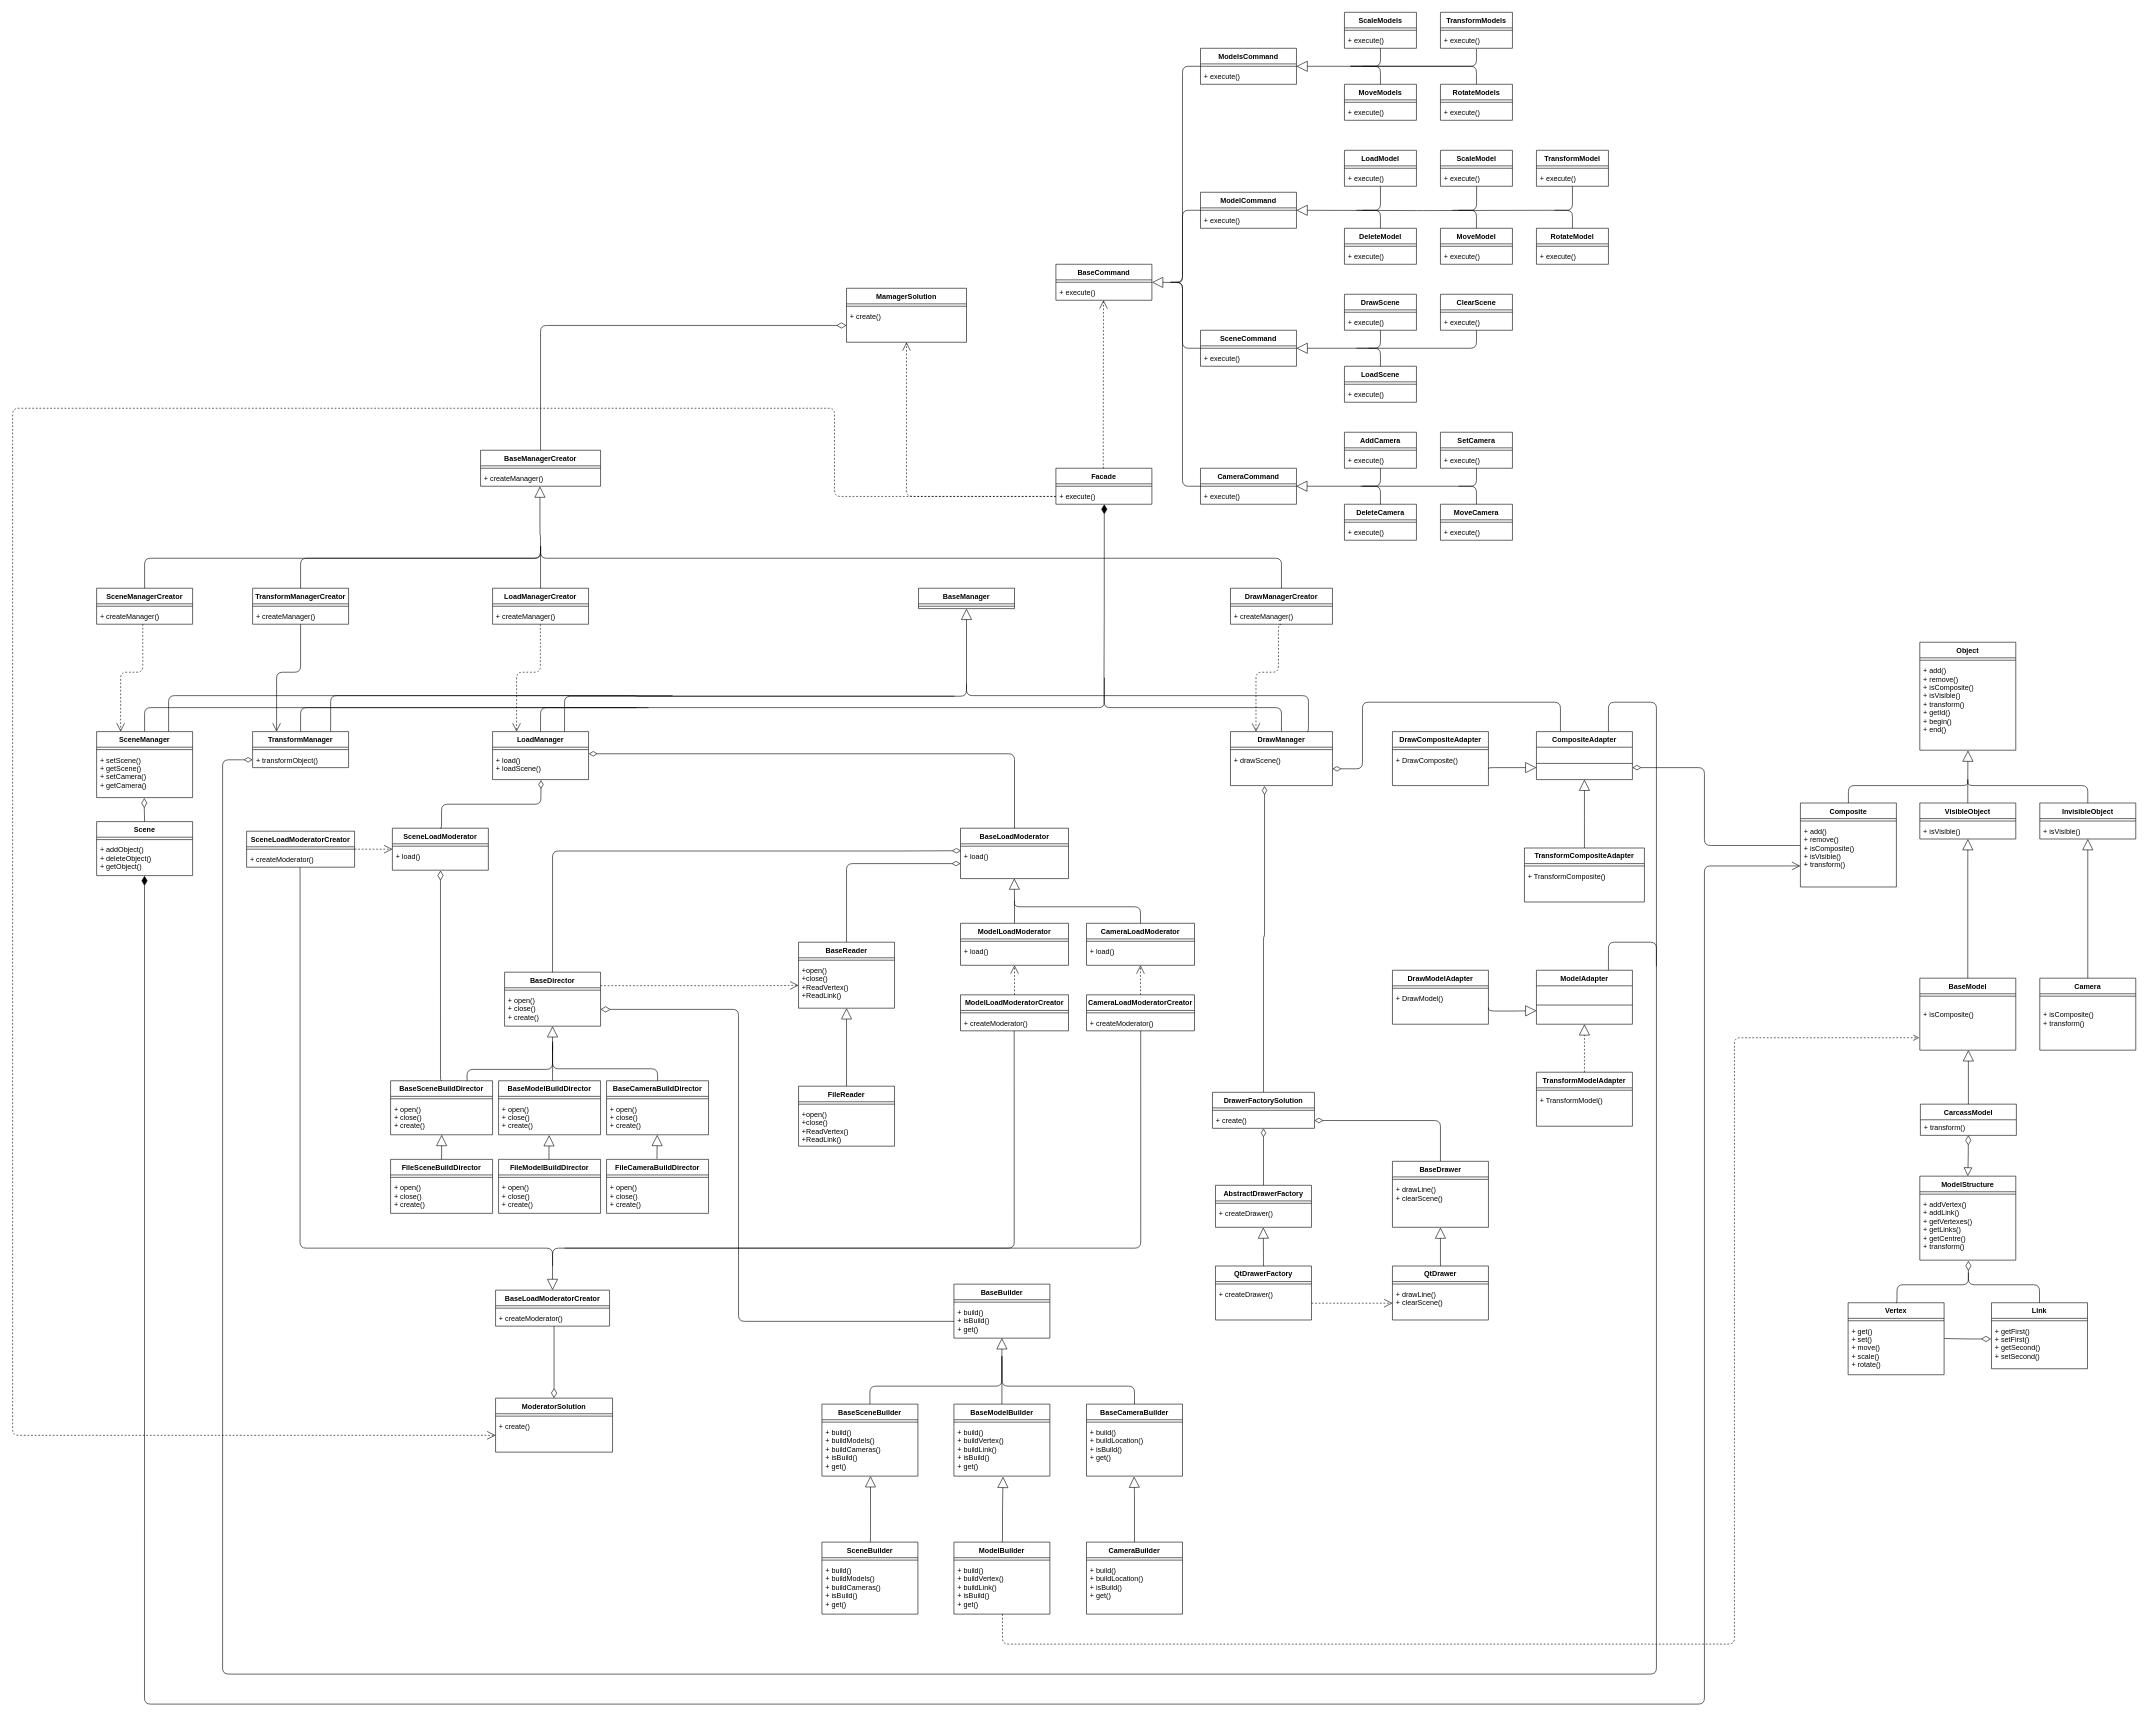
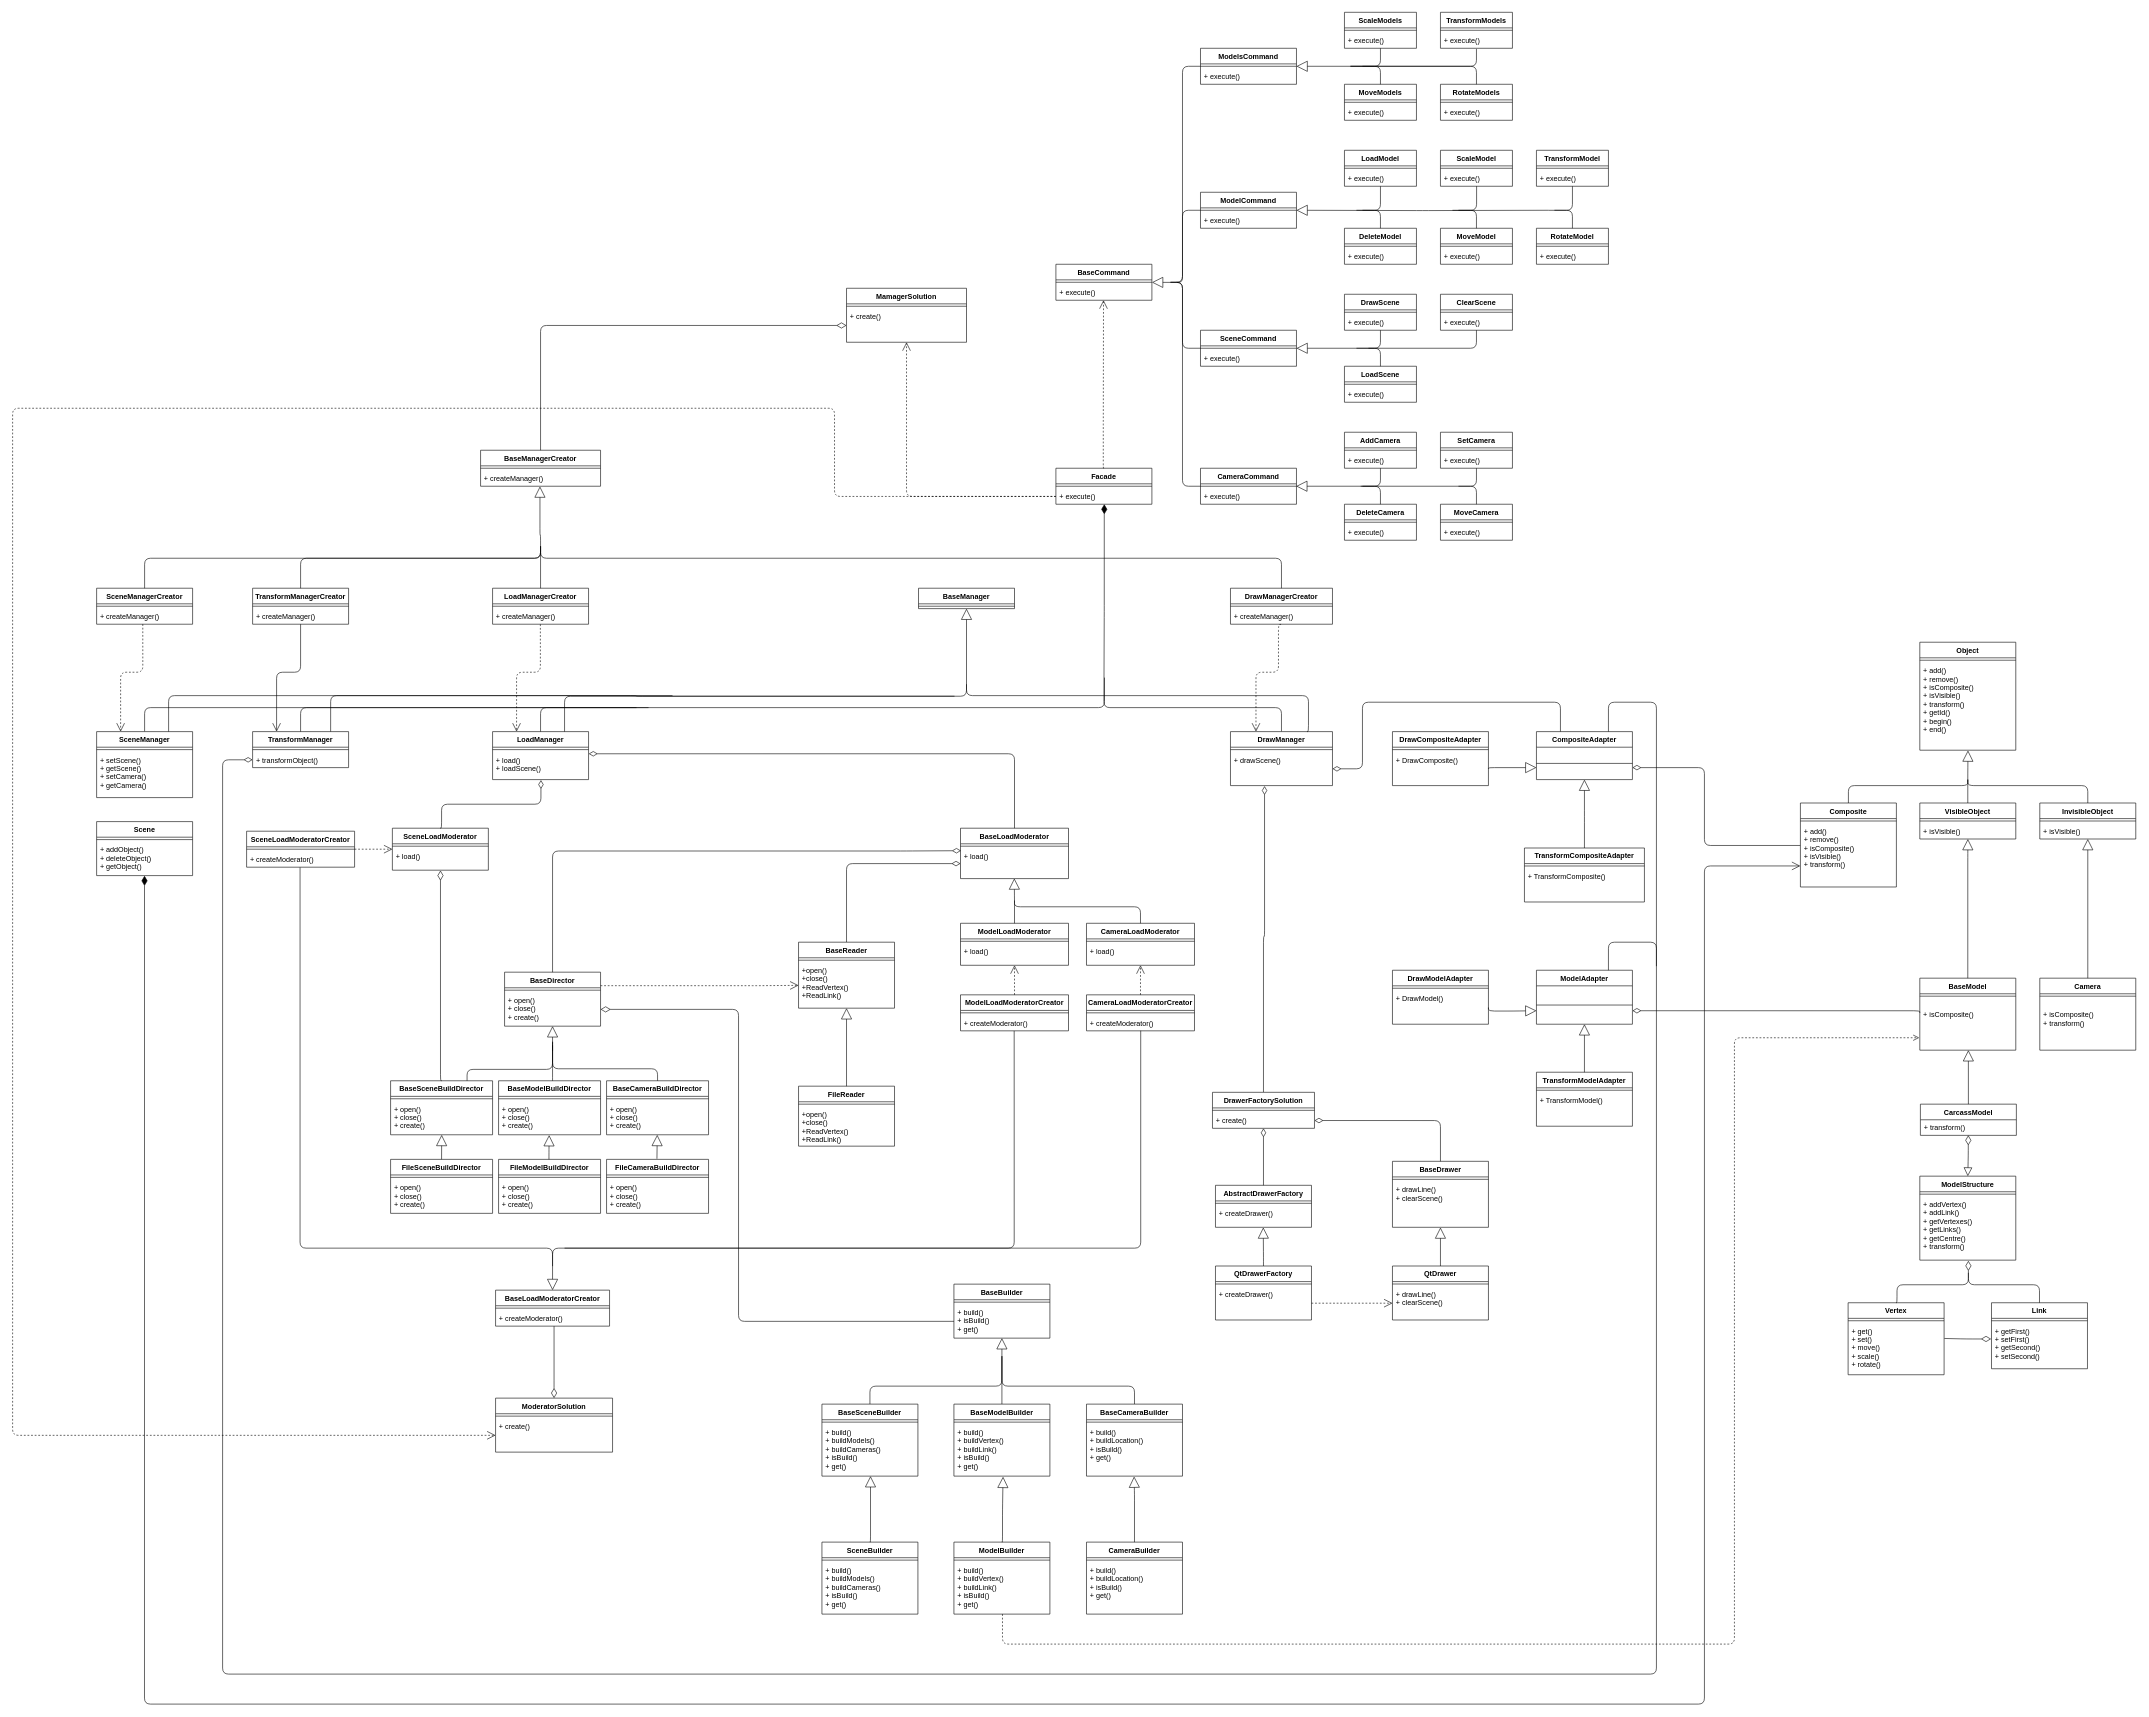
edge "Scene" -> "+ setScene() + getScene() + setCamera() + getCamera()": removed
edge "+ isComposite()" -> "ModelAdapter": added
edge "TransformModelAdapter" -> "ModelAdapter": style dashed -> solid
